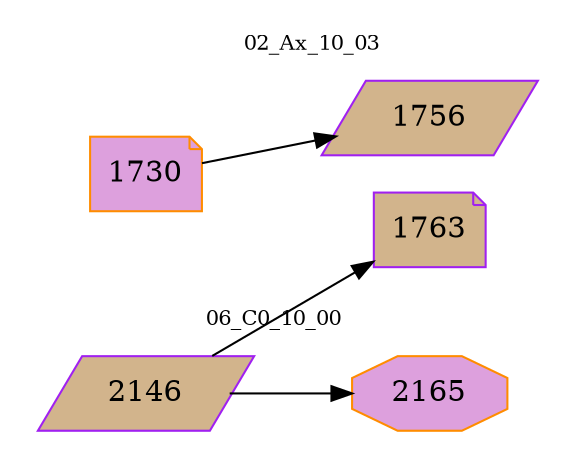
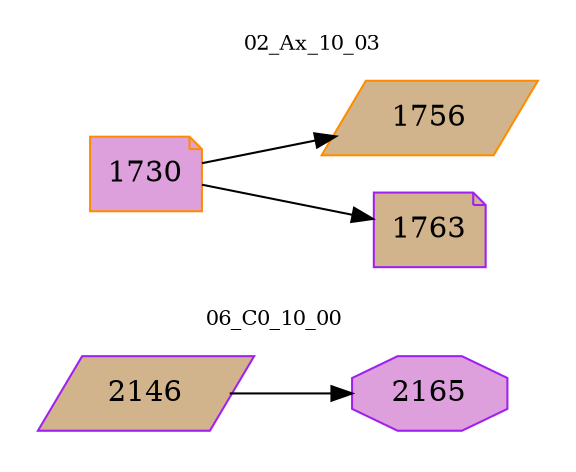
node "1756": color purple -> darkorange
edge "2146" -> "1763": now "1730" -> "1763"
node "2165": color darkorange -> purple
